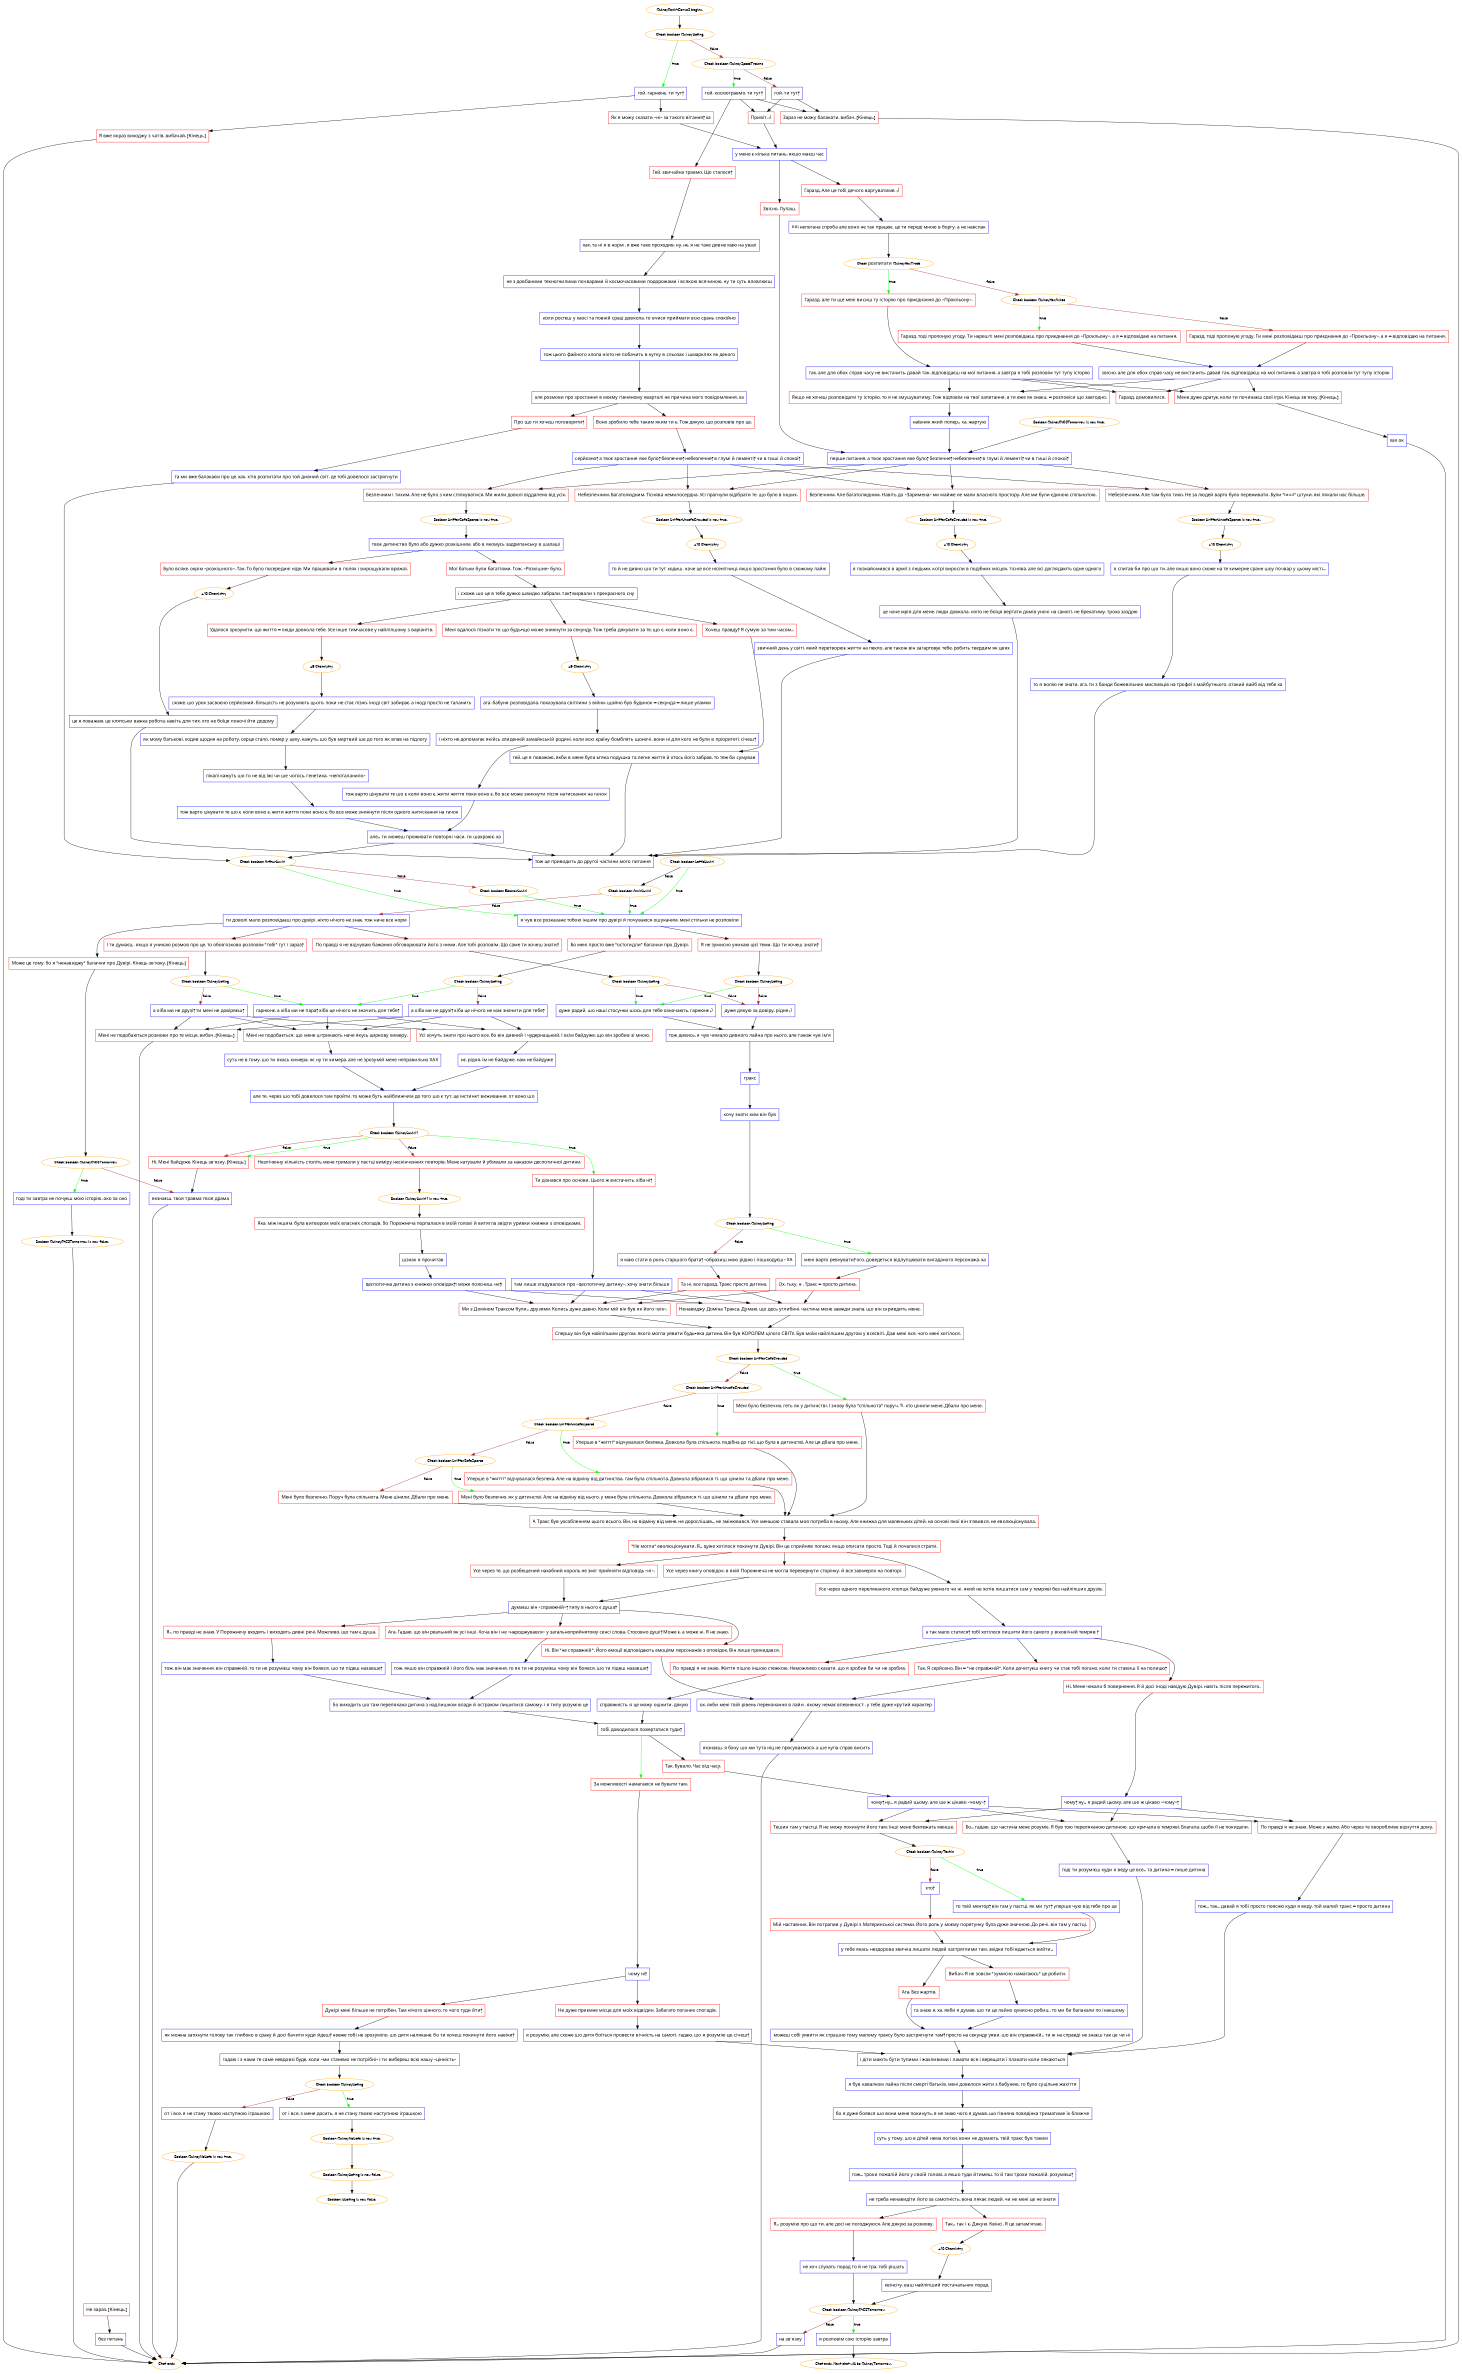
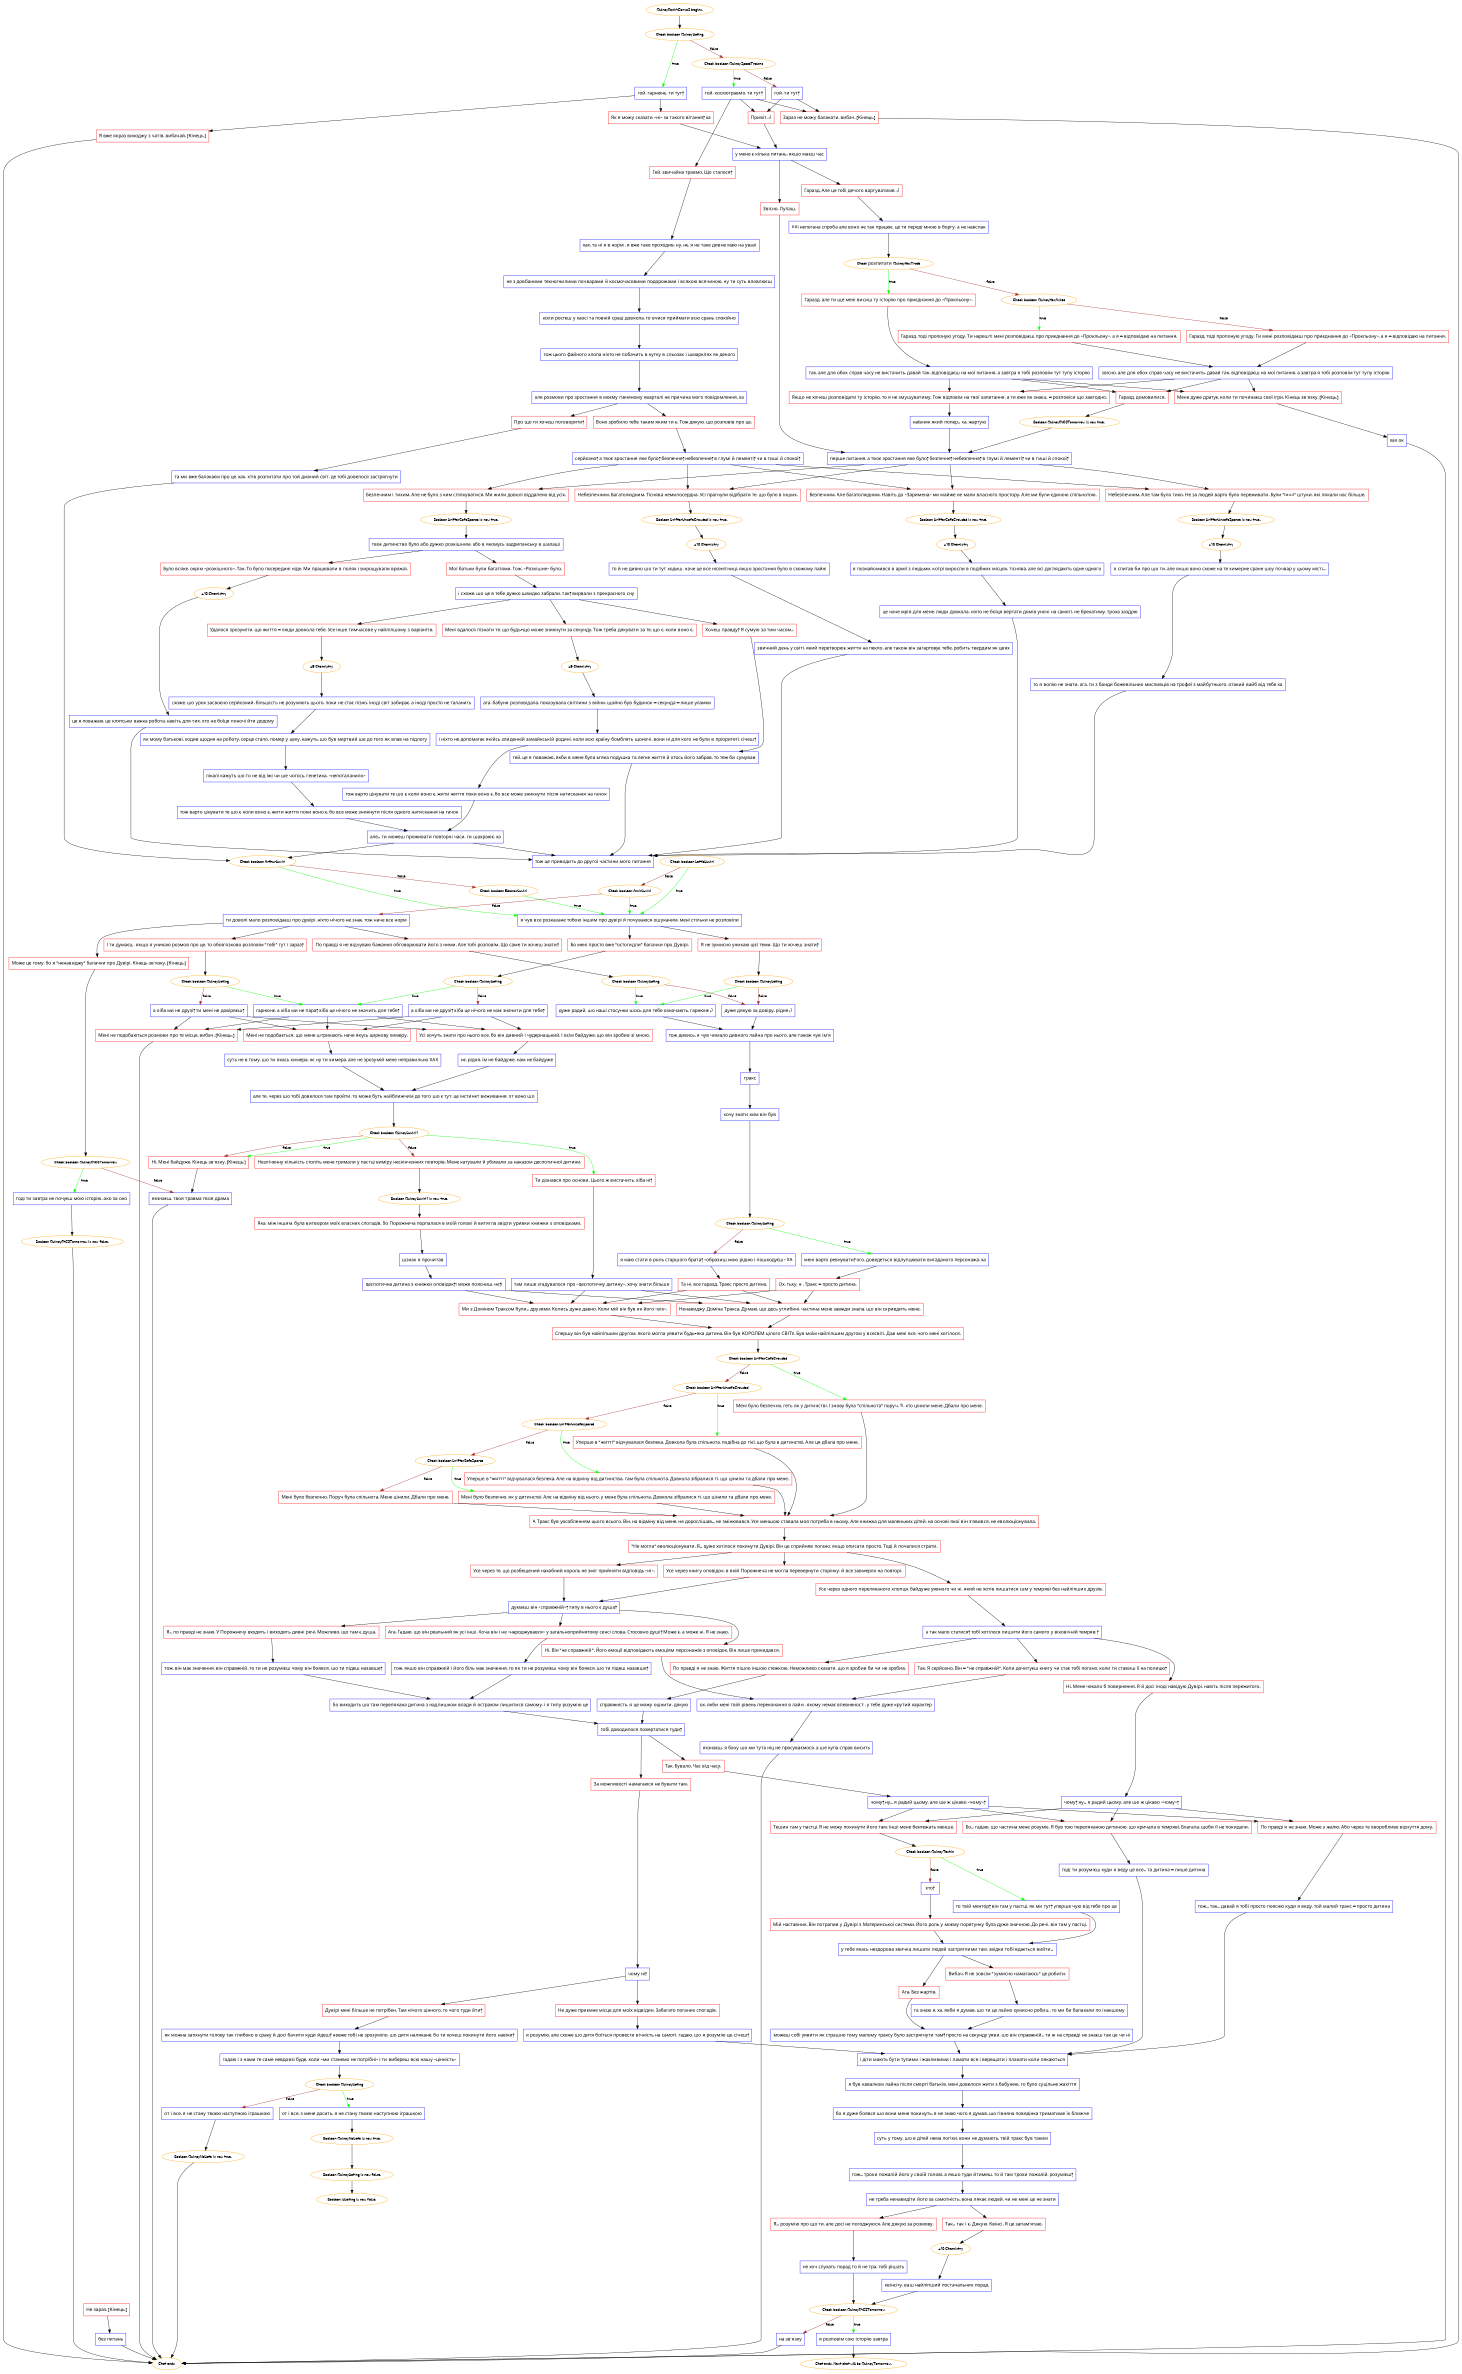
edge "Гаразд, домовилися." -> "Boolean QuincyR4C3Tomorrow is now true.": added
edge "Check boolean LettieDuviri" -> "Check boolean AmirDuviri": color black -> brown
edge "тобі доводилося повертатися туди?" -> "За можливості намагаюся не бувати там.": color green -> black
